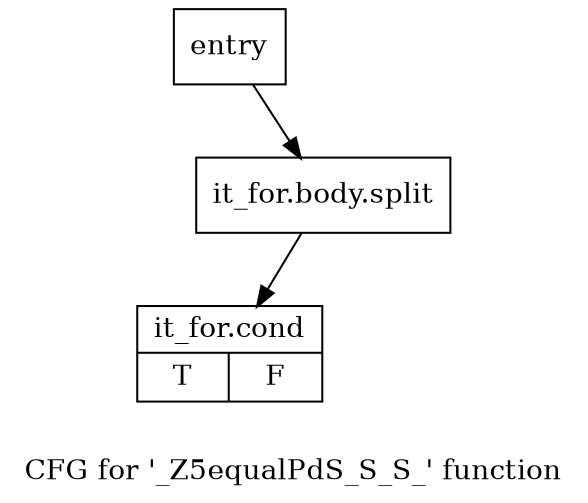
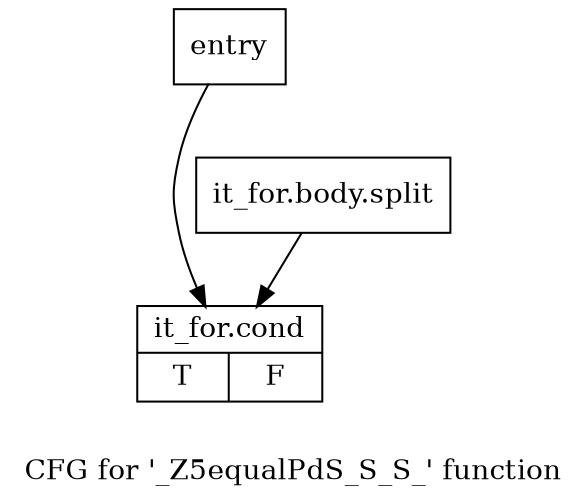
edge "entry" -> "it_for.body.split": now "entry" -> "it_for.cond"
